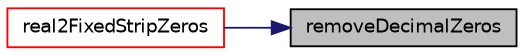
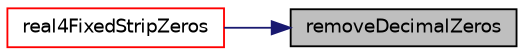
node "real2FixedStripZeros": label "real2FixedStripZeros" -> "real4FixedStripZeros"
